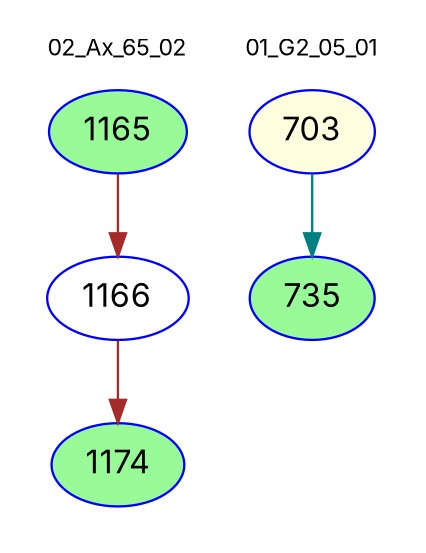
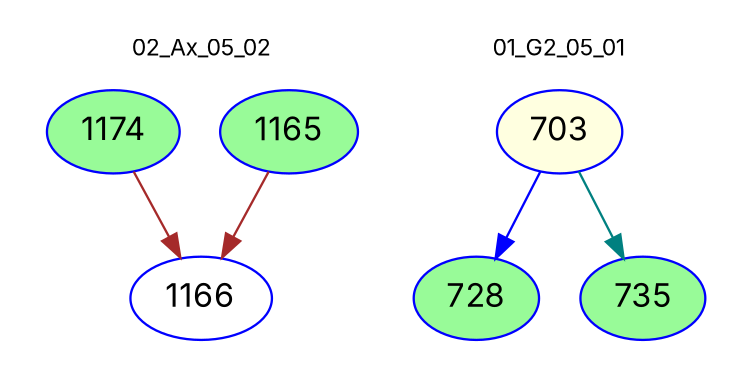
cluster "02_Ax_65_02": label "02_Ax_65_02" -> "02_Ax_05_02"
node "728": added
edge "1166" -> "1174": reversed
